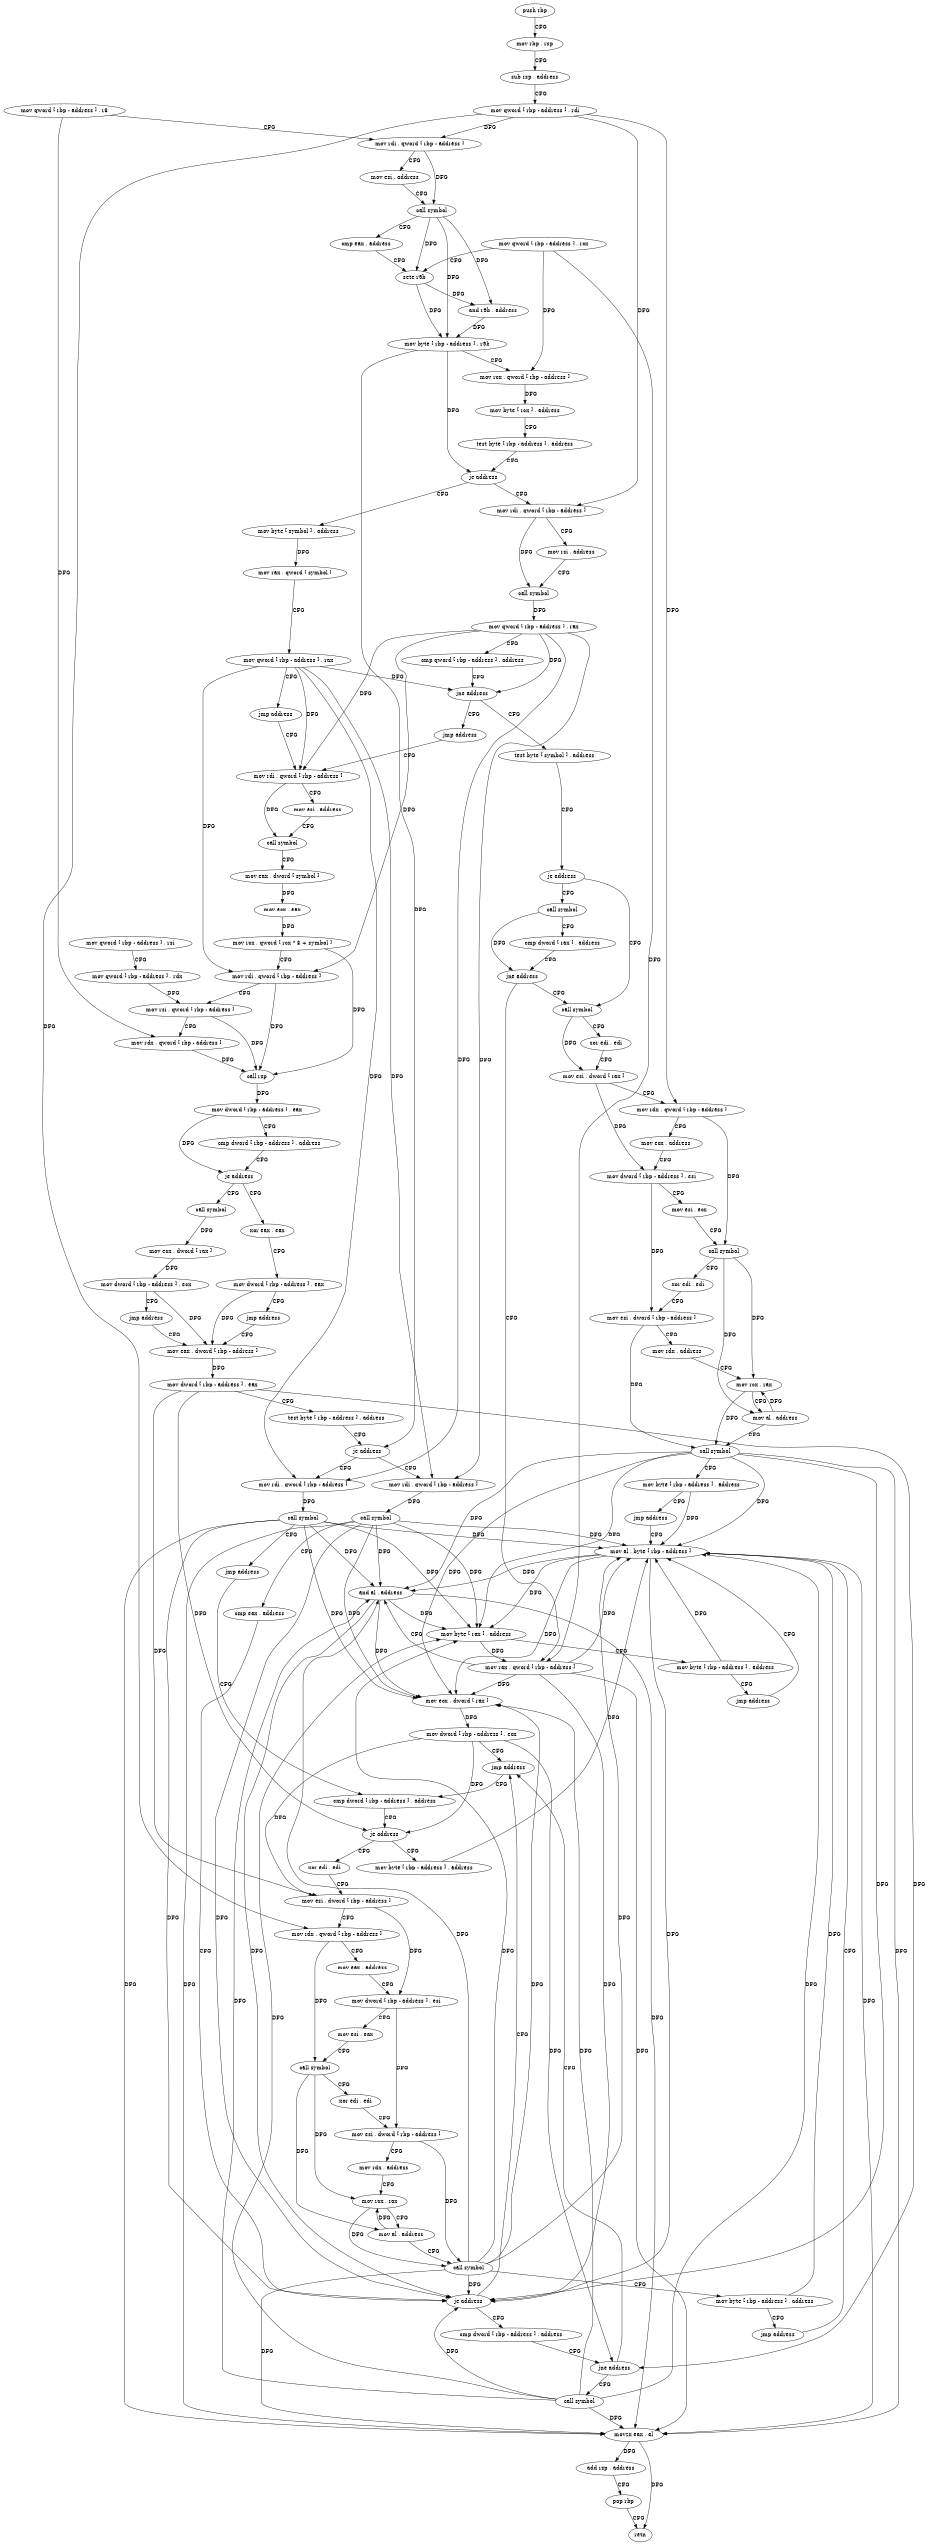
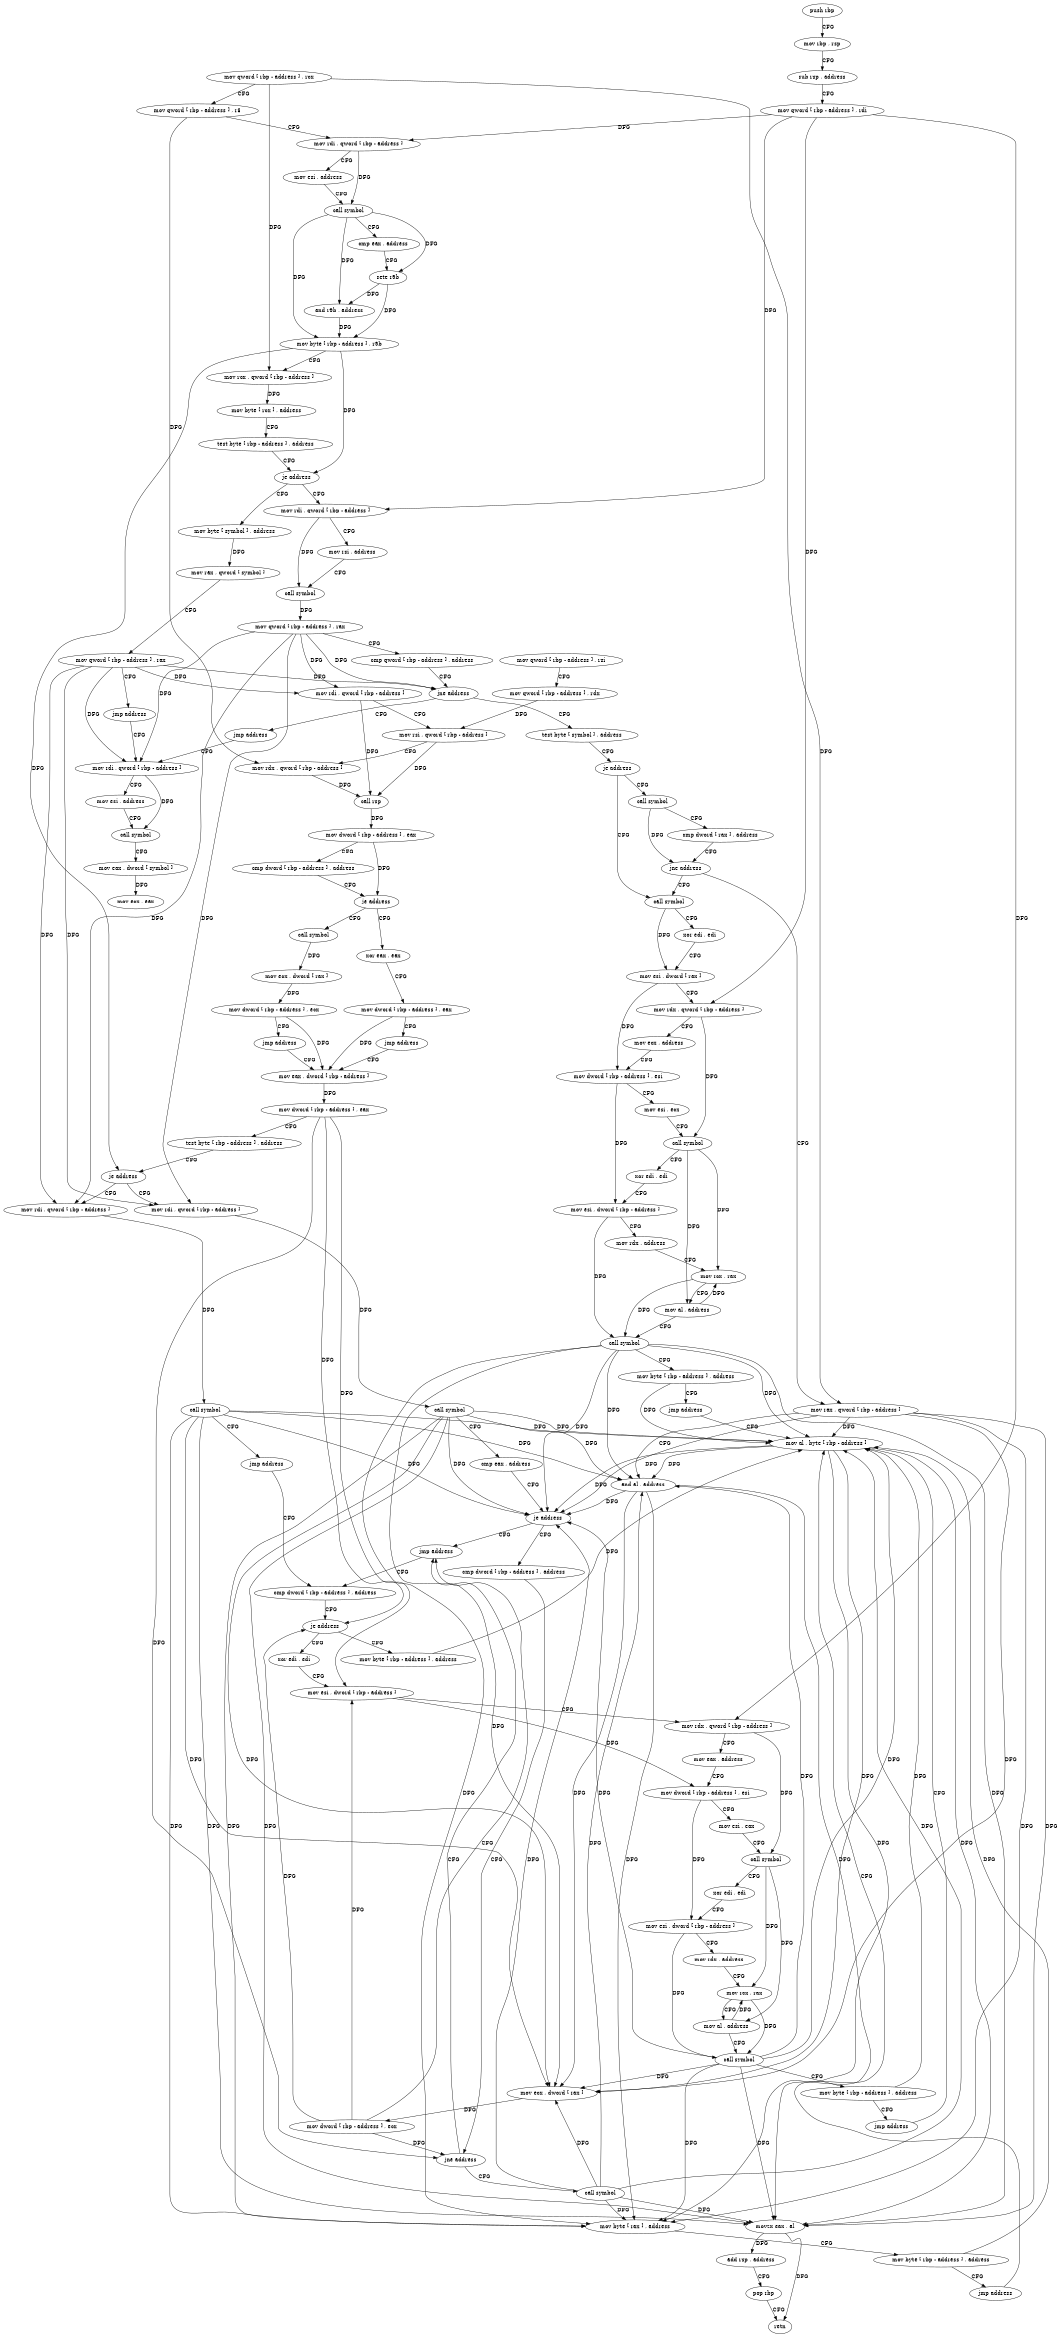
edge "mov qword [ rbp - address ] , rcx" -> "sete r9b": now "mov qword [ rbp - address ] , rcx" -> "mov qword [ rbp - address ] , r8"
node "mov rcx , qword [ rcx * 8 + symbol ]": removed
edge "mov byte [ rax ] , address" -> "mov rax , qword [ rbp - address ]": reversed
